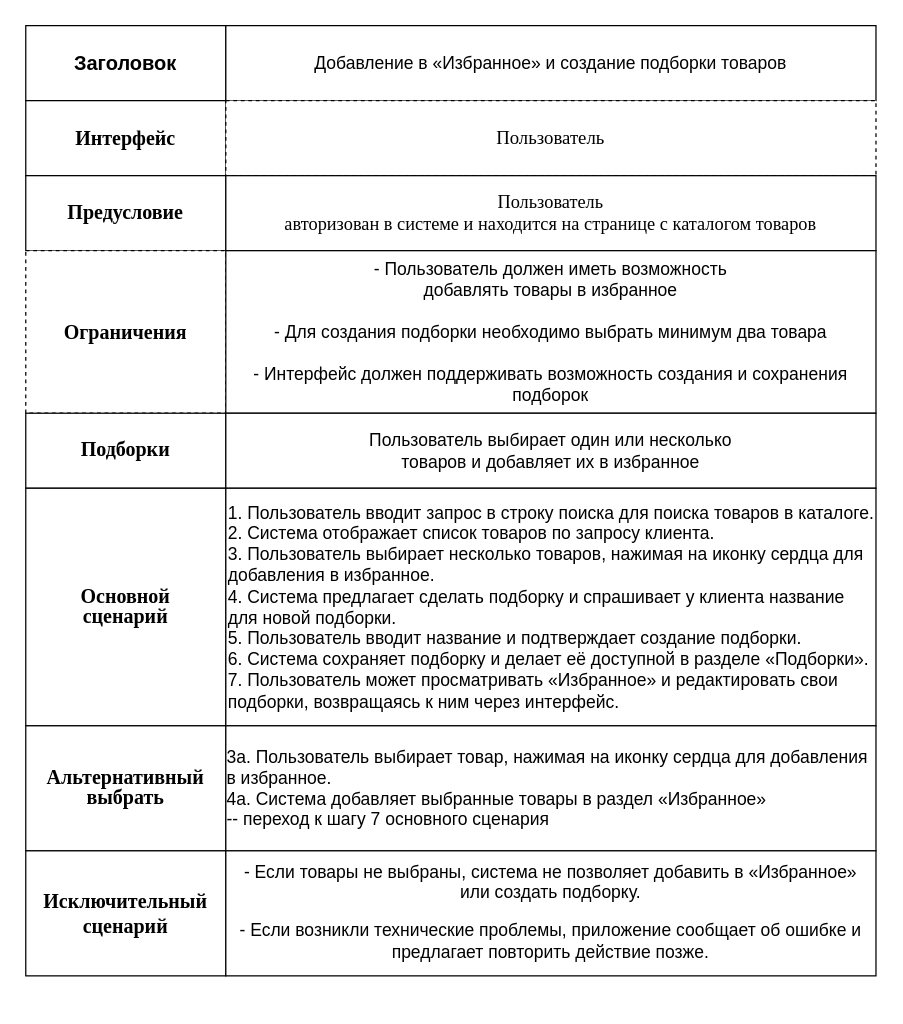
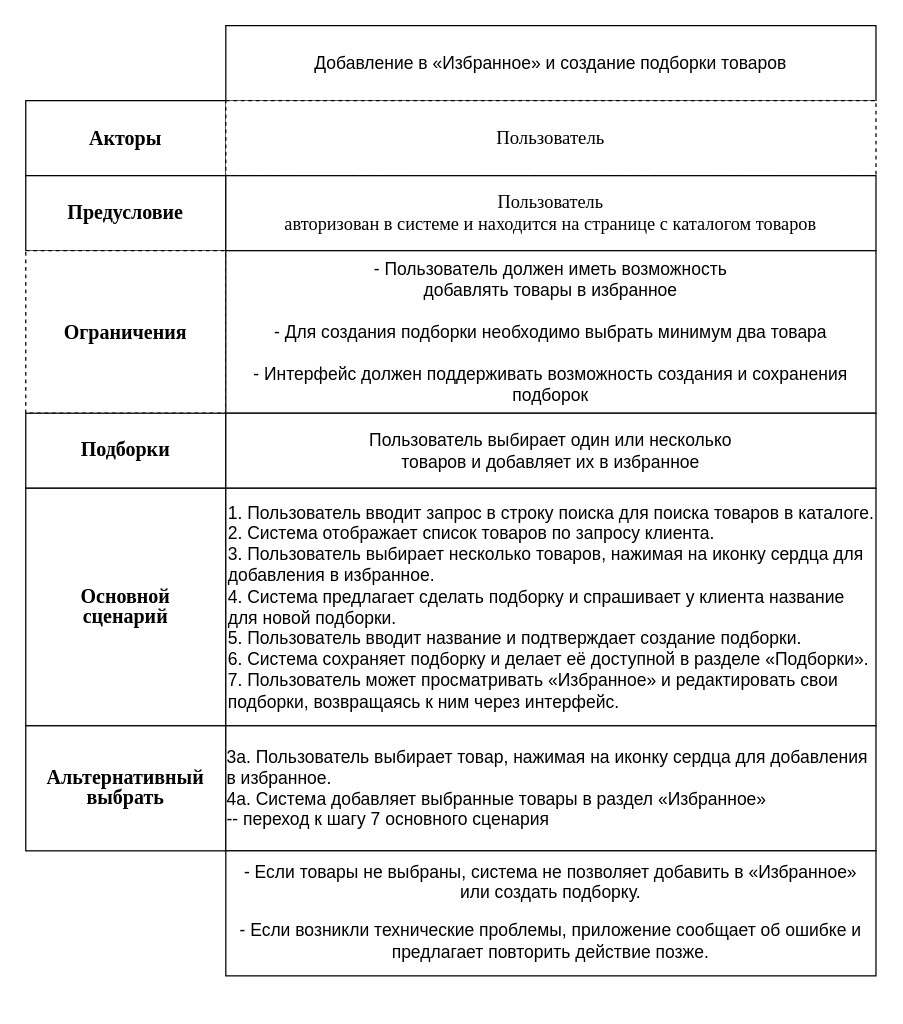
node "Заголовок": removed
node "Интерфейс": label "Интерфейс" -> "Акторы"
node "Исключительный сценарий": removed
